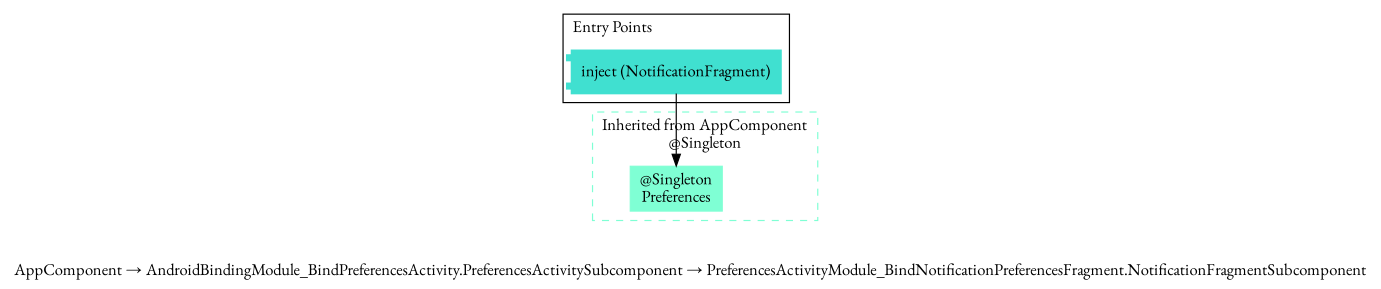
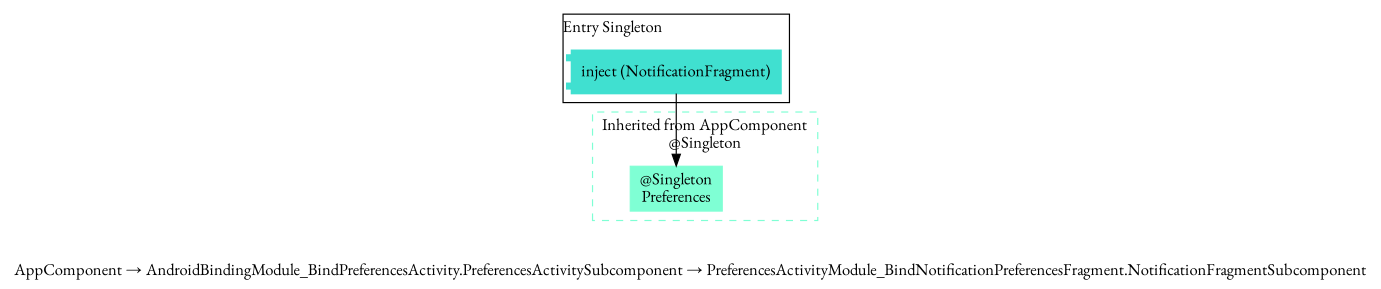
cluster "Entry Points": label "Entry Points" -> "Entry Singleton"
